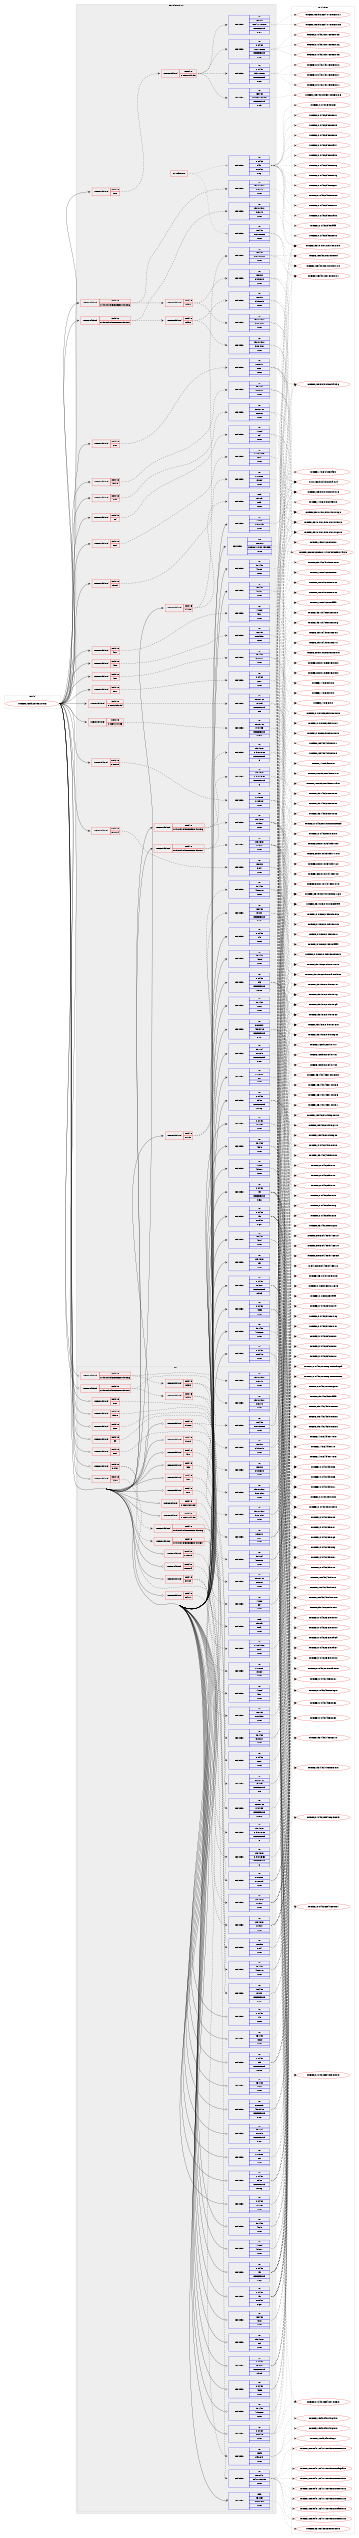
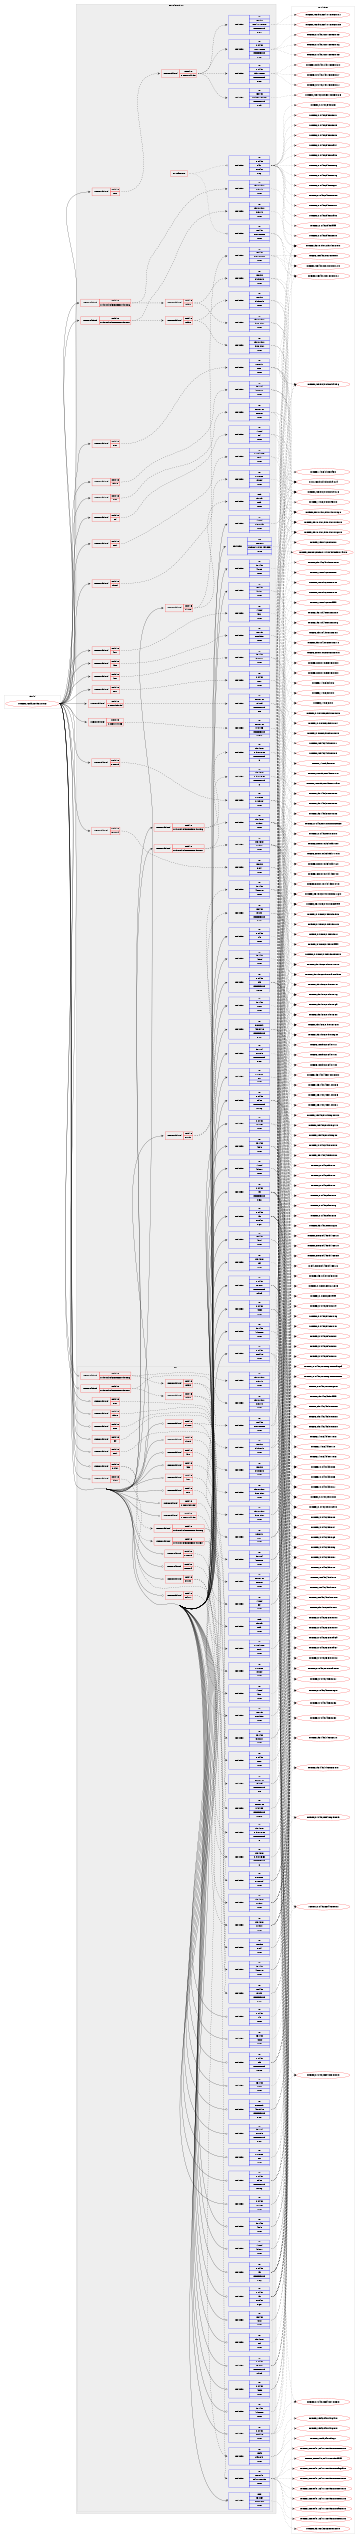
node "portage://sys-libs/uid_wrapper-1.2.1": label "portage://sys-libs/uid_wrapper-1.2.1" -> "portage://tools-libs/uid_wrapper-1.2.1"
node "portage://dev-util/lttng-ust-2.7.1": label "portage://dev-util/lttng-ust-2.7.1" -> "portage://dev-util/lttng-group-2.7.1"
node "portage://net-dns/pack-0.7-r4": label "portage://net-dns/pack-0.7-r4" -> "portage://net-dns/avahi-0.7-r4"
node "portage://sys-libs/readline-8.0_p4": label "portage://sys-libs/readline-8.0_p4" -> "wrapper://sys-libs/readline-8.0_p4"
node "portage://sec-policy/selinux-samba-9999": added
